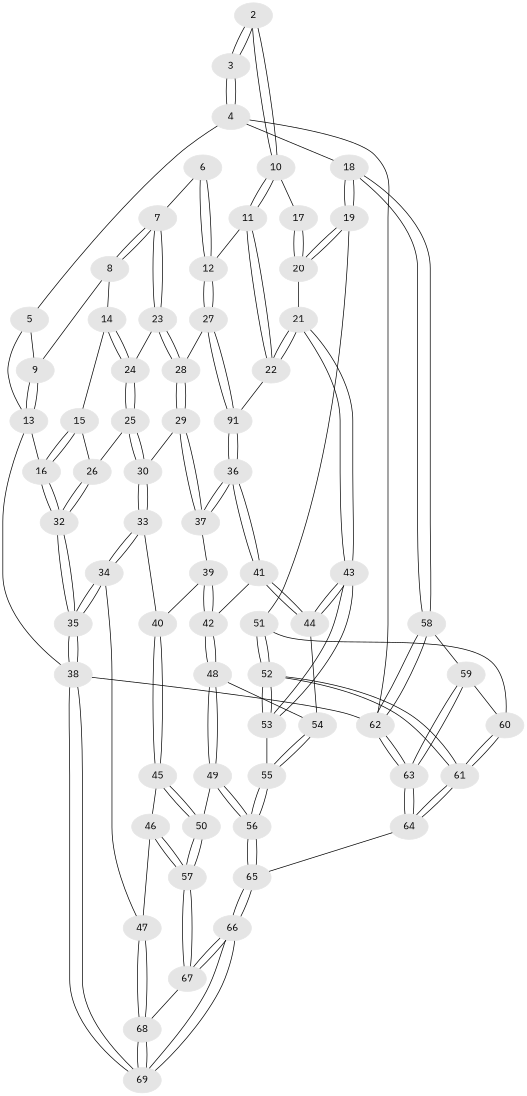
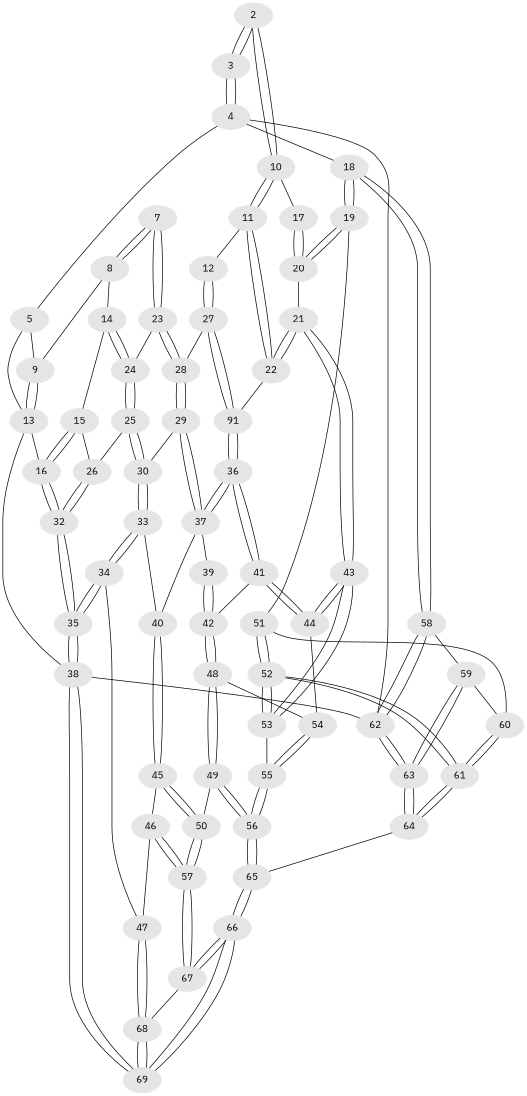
node "6": removed
edge "39" -- "40": now "37" -- "40"
